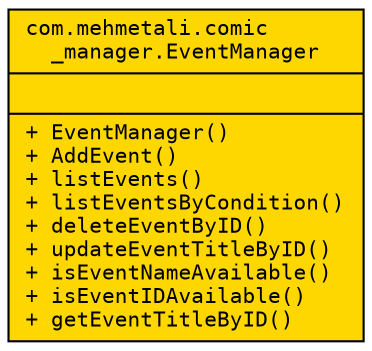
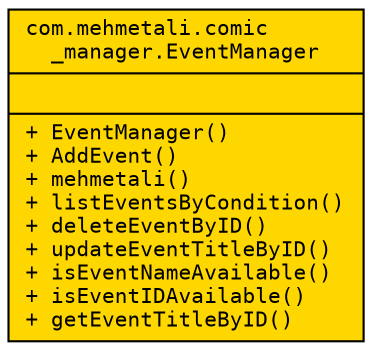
node "com.mehmetali.comic": text "+ listEvents()" -> "+ mehmetali()"
